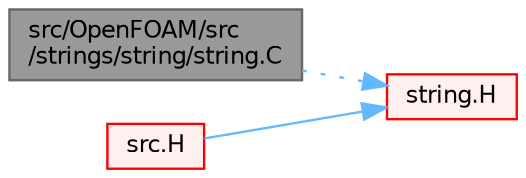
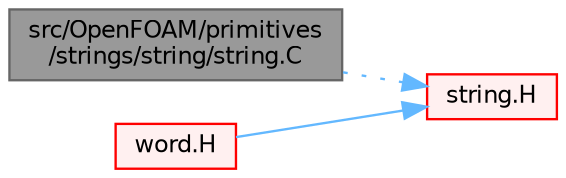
node "src/OpenFOAM/src /strings/string/string.C": label "src/OpenFOAM/src /strings/string/string.C" -> "src/OpenFOAM/primitives /strings/string/string.C"
node "src.H": label "src.H" -> "word.H"
